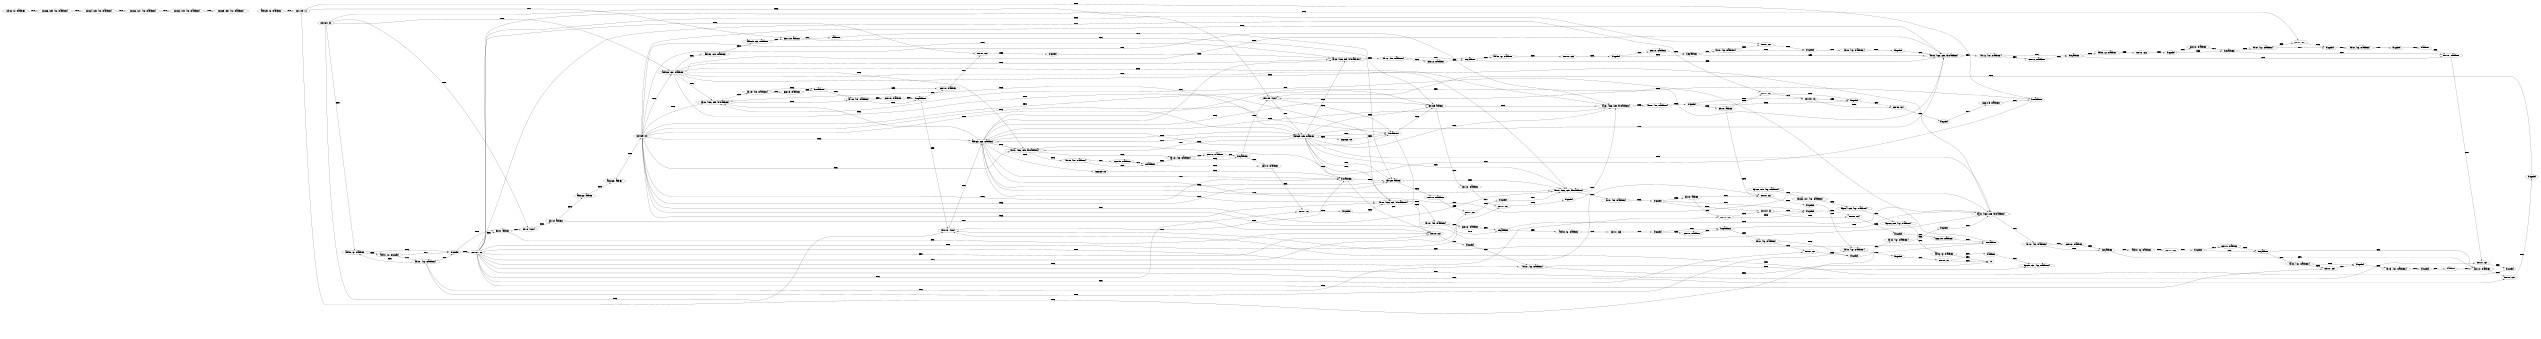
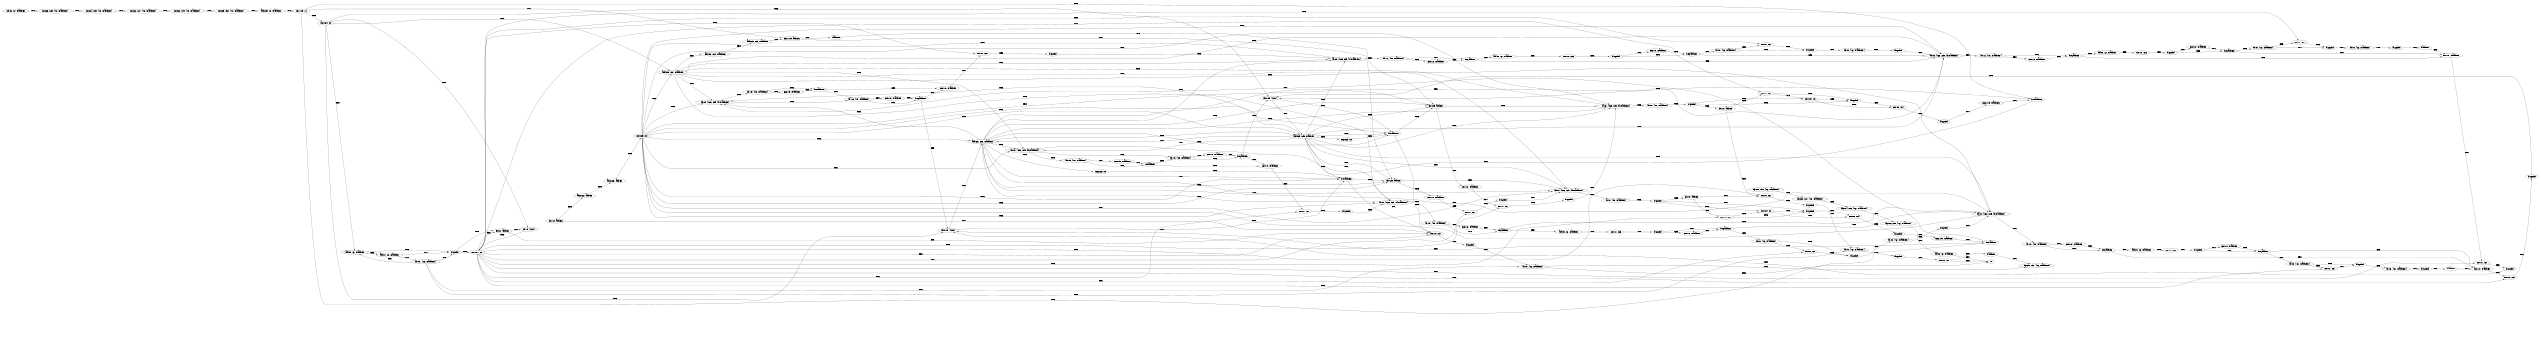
edge "stp x29 , x30 , [ sp , # address ]" -> "add x29 , sp , # address": added, label "CFG"
edge "mov w19 , w1" -> "mov x20 , x0": added, label "CFG"
edge "ldr w8 , [ x20 ]" -> "cbz w8 , address": now "ldr w8 , [ x20 ]" -> "mov x21 , x0"
node "add x1 , sp , # symbol": label "add x1 , sp , # symbol" -> "add x1 , sp , # address"
